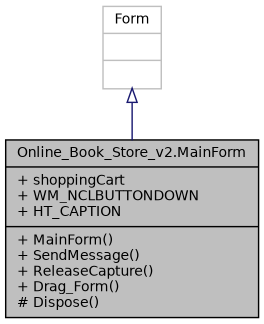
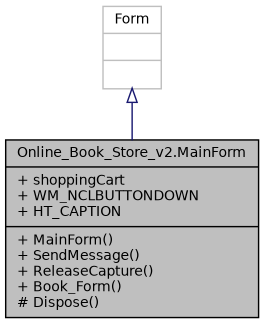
node "Online_Book_Store_v2.MainForm": text "+ Drag_Form()" -> "+ Book_Form()"
